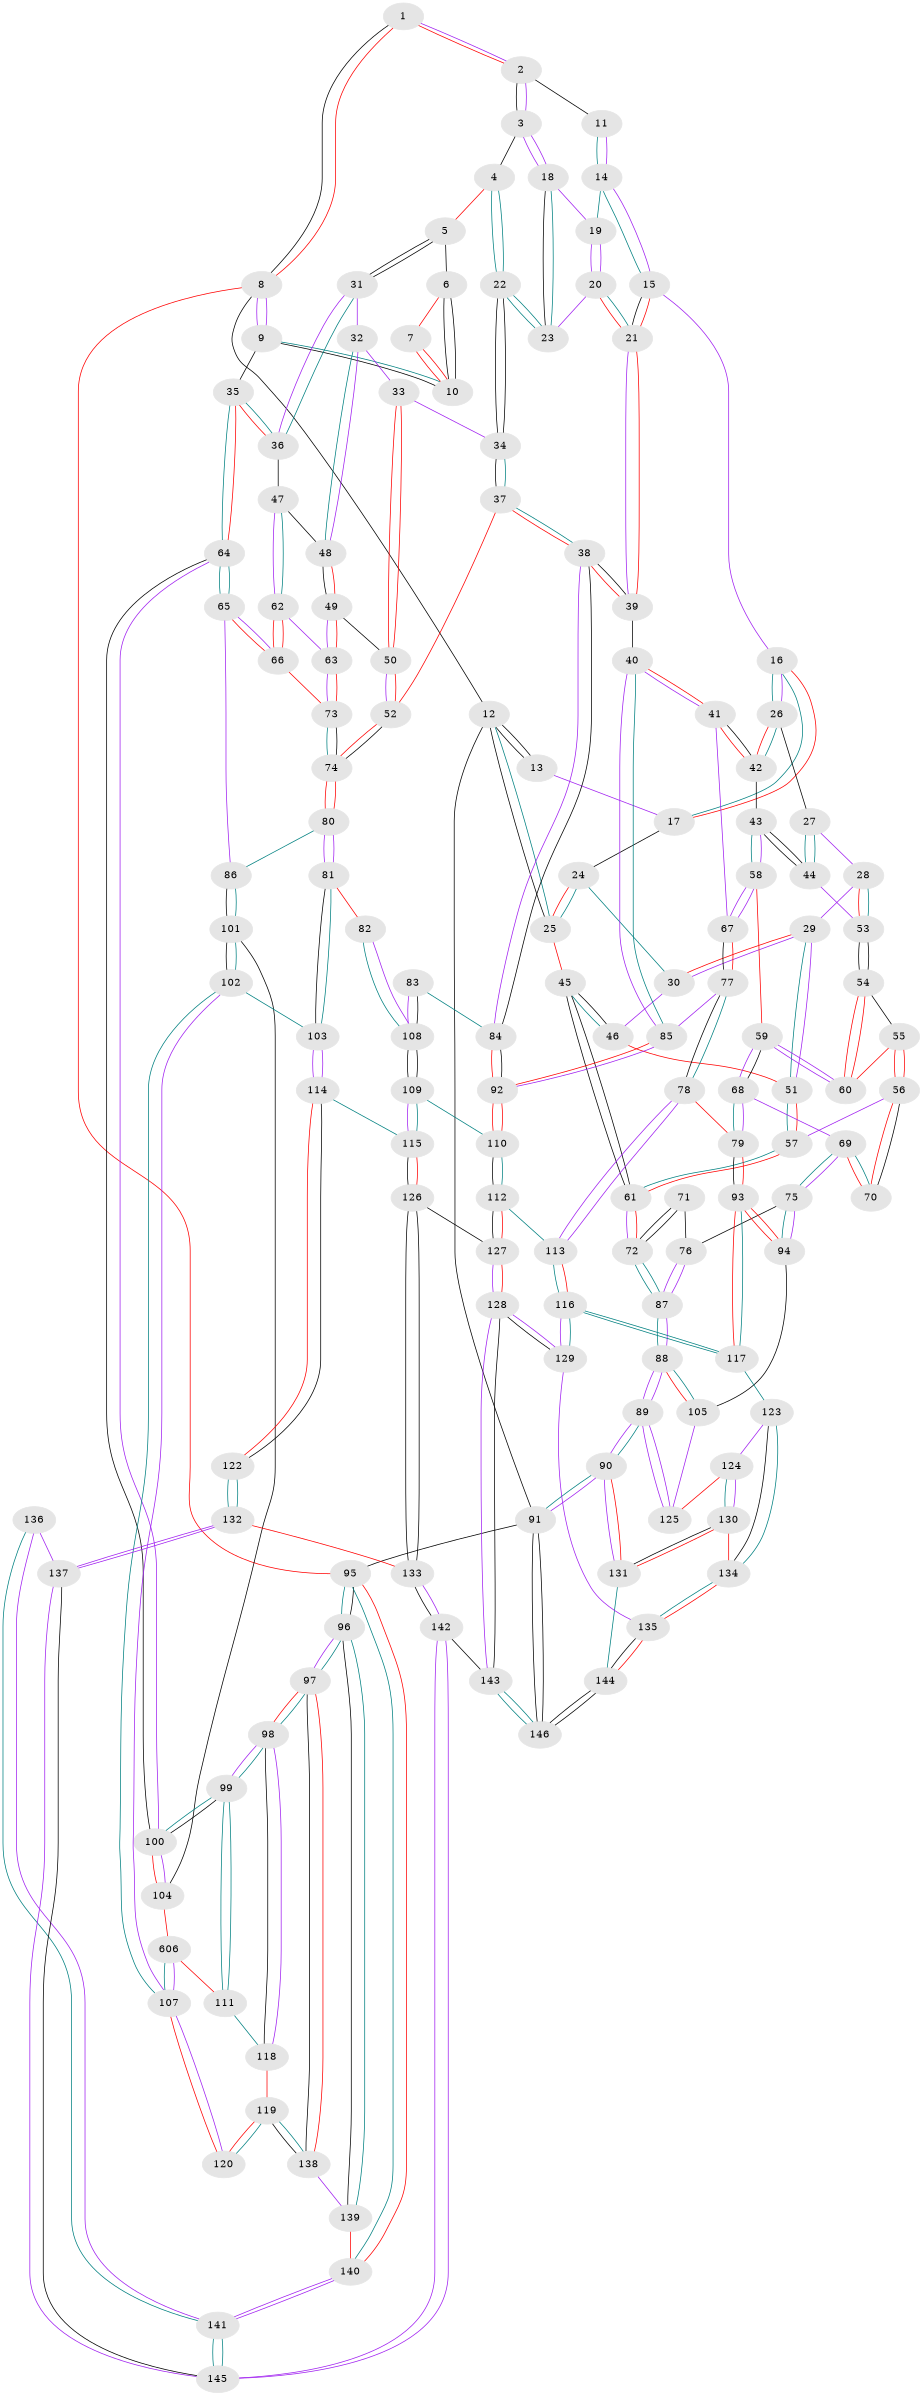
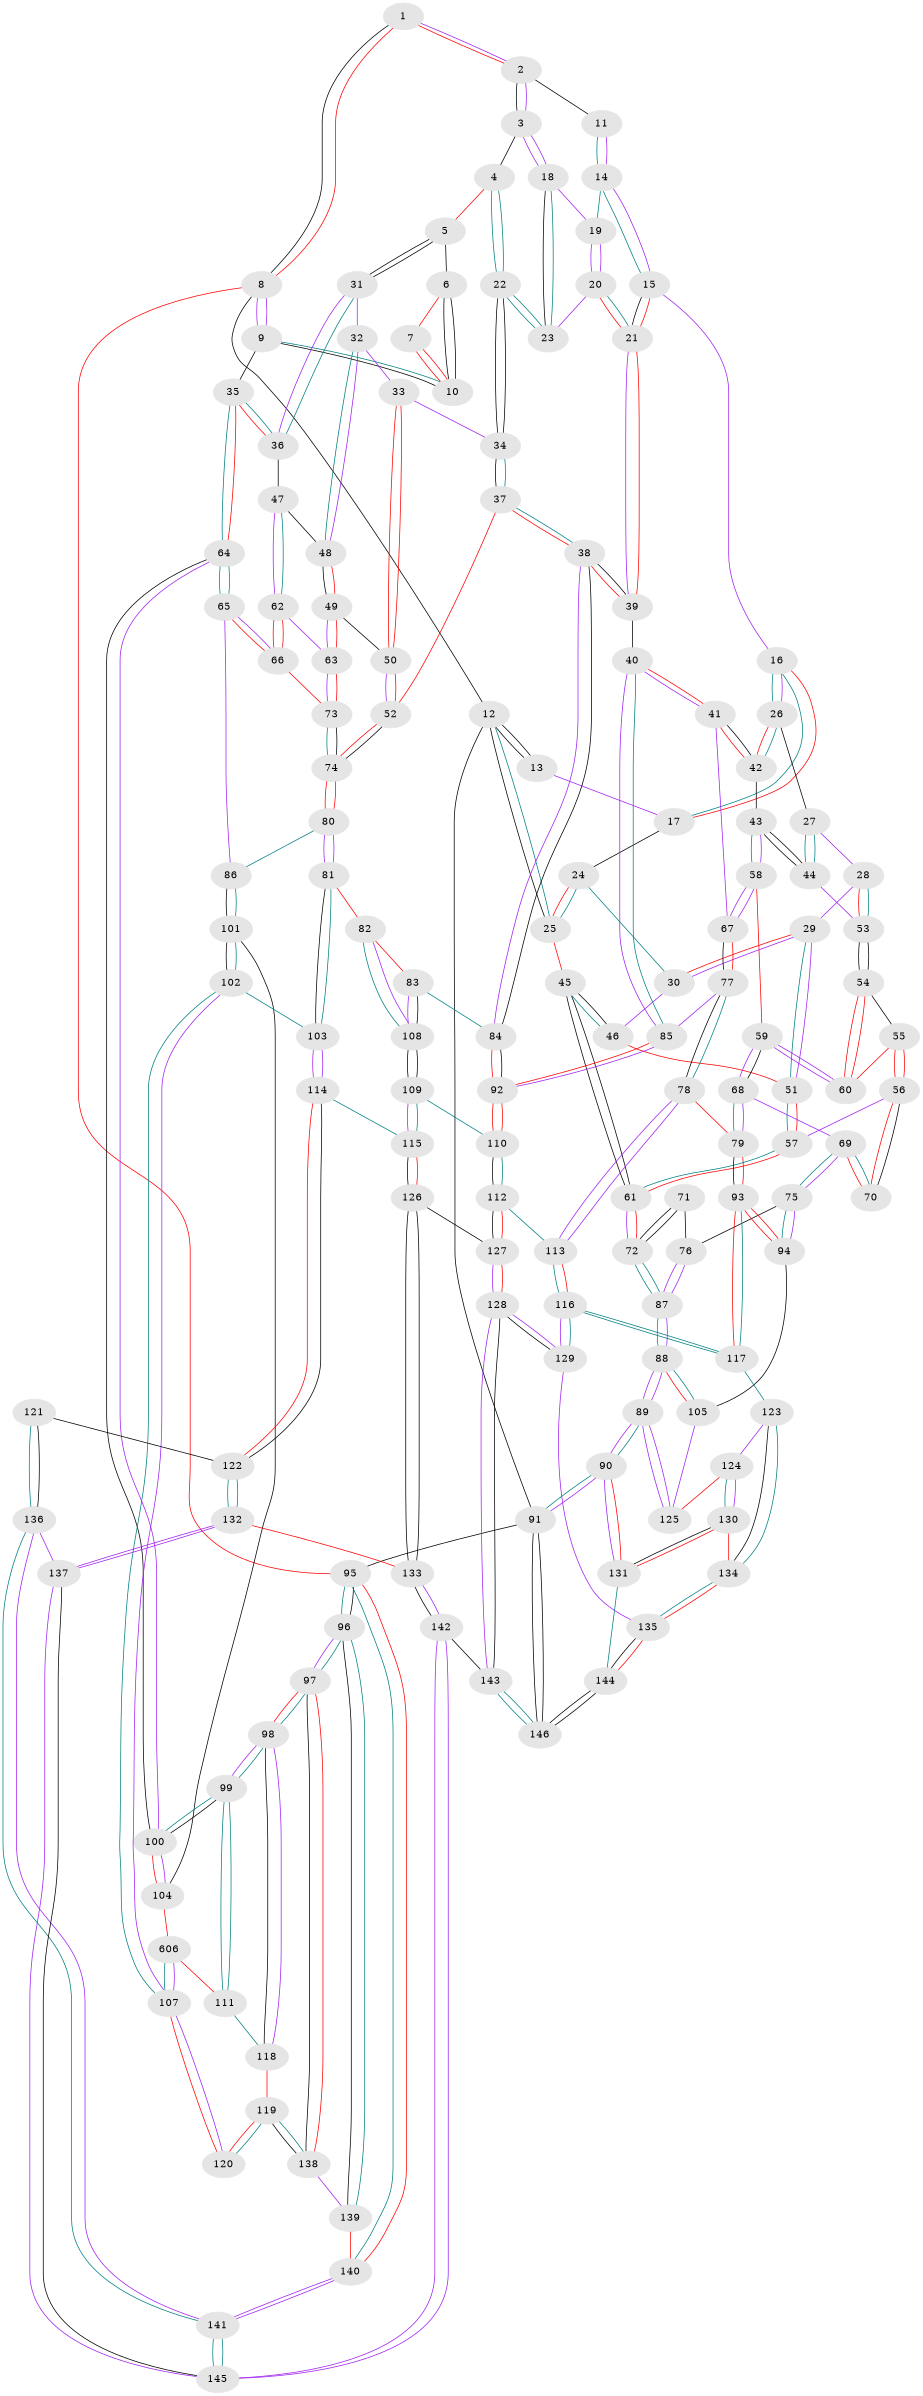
edge "82" -- "83": added
node "121": added
